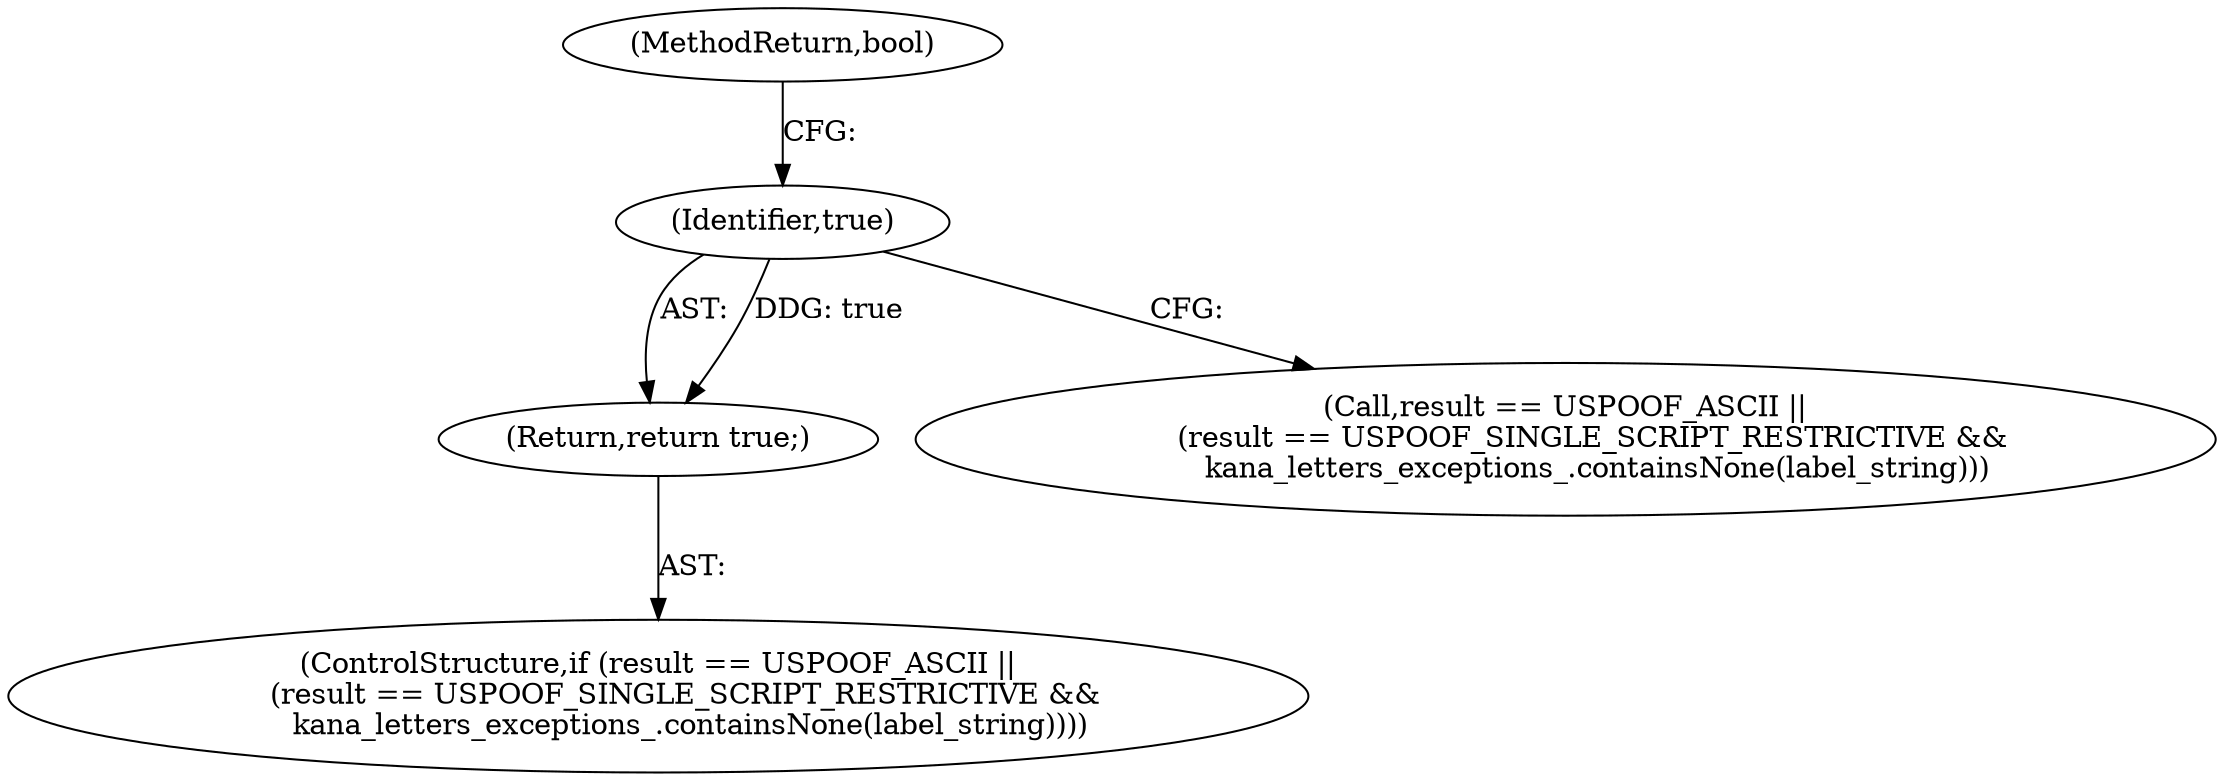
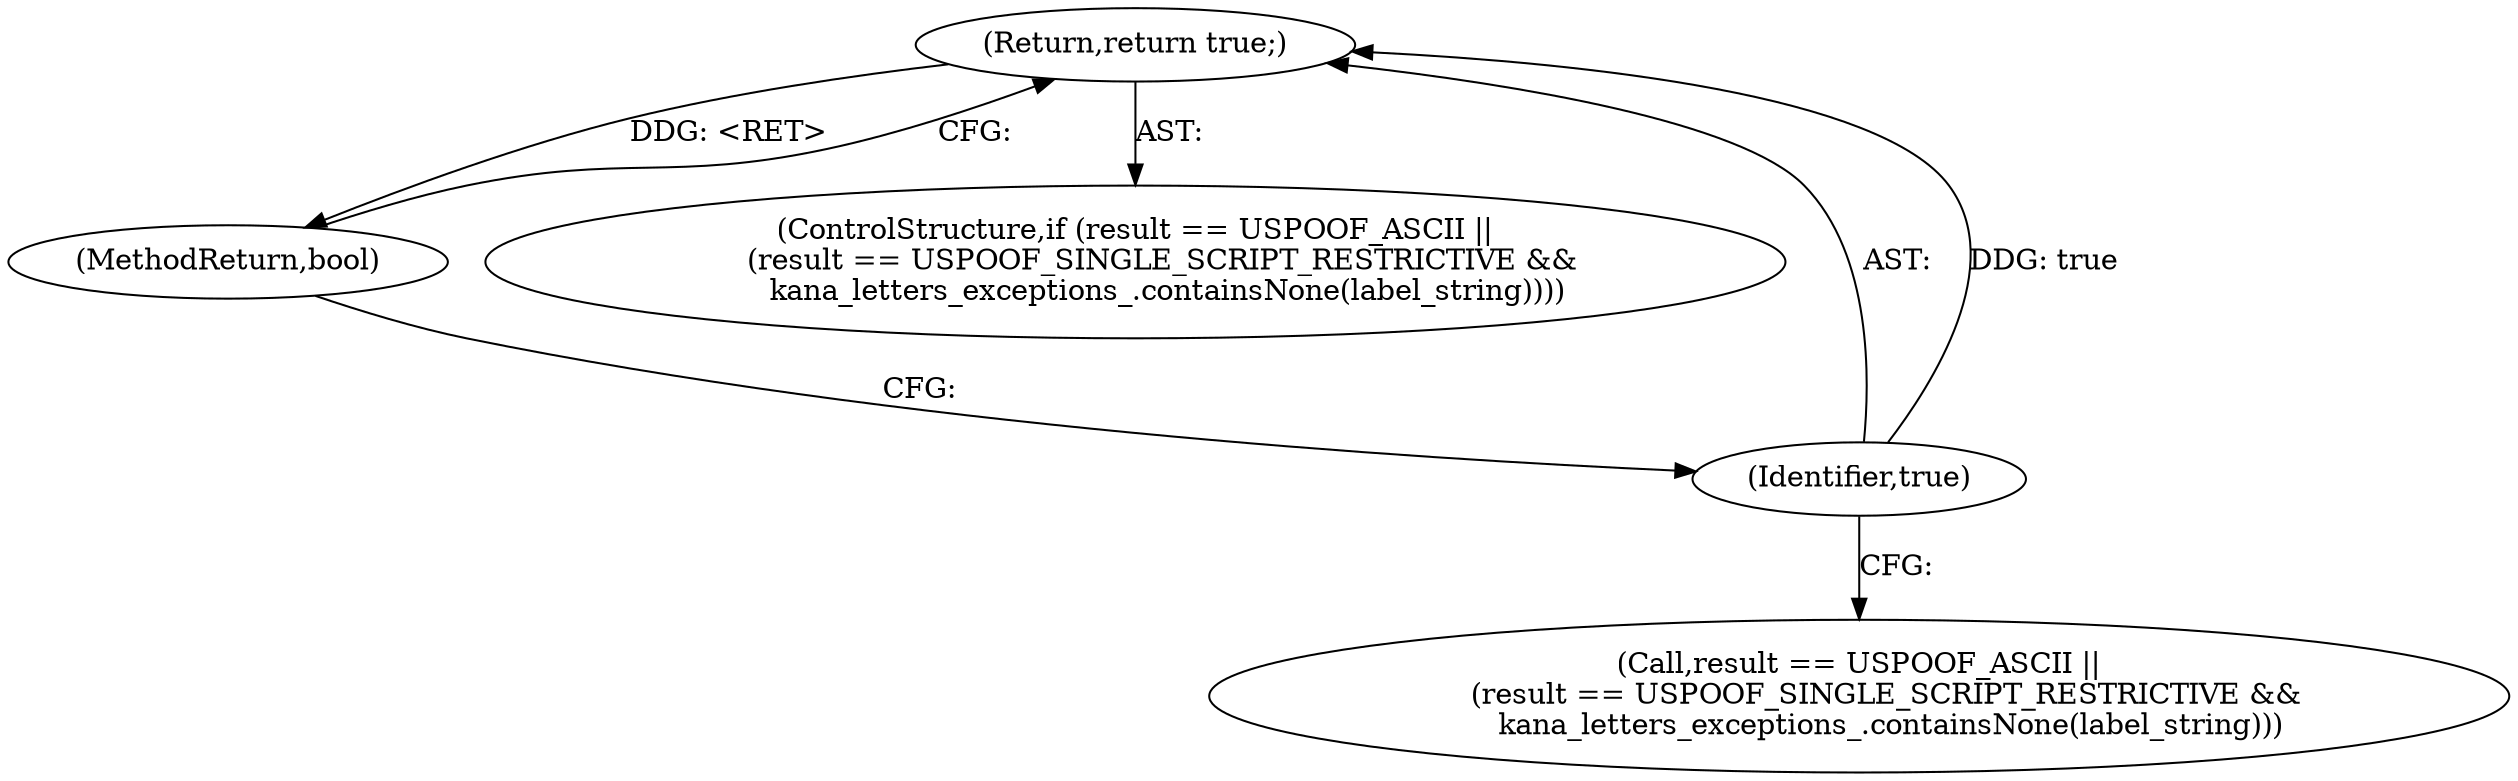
edge "(Return,return true;)" -> "(MethodReturn,bool)": added, label "DDG: <RET>"
edge "(MethodReturn,bool)" -> "(Return,return true;)": added, label "CFG:"
